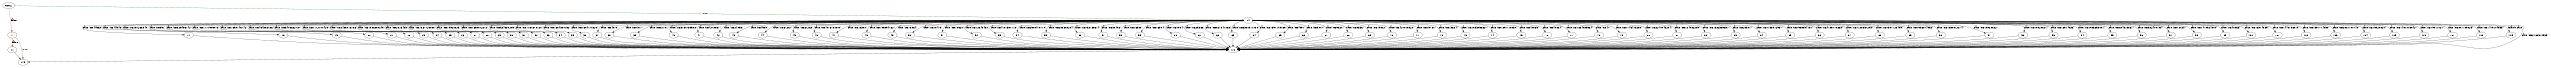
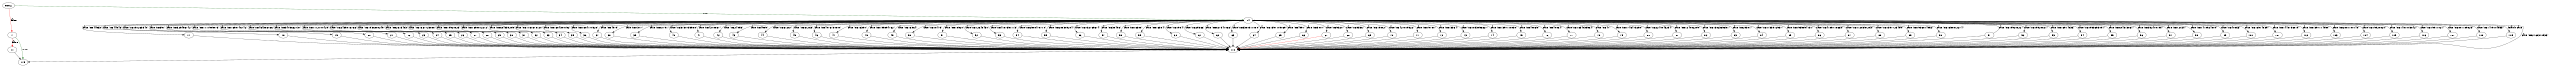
edge "14" -> "91": reversed
edge "67" -> "110": color black -> red
